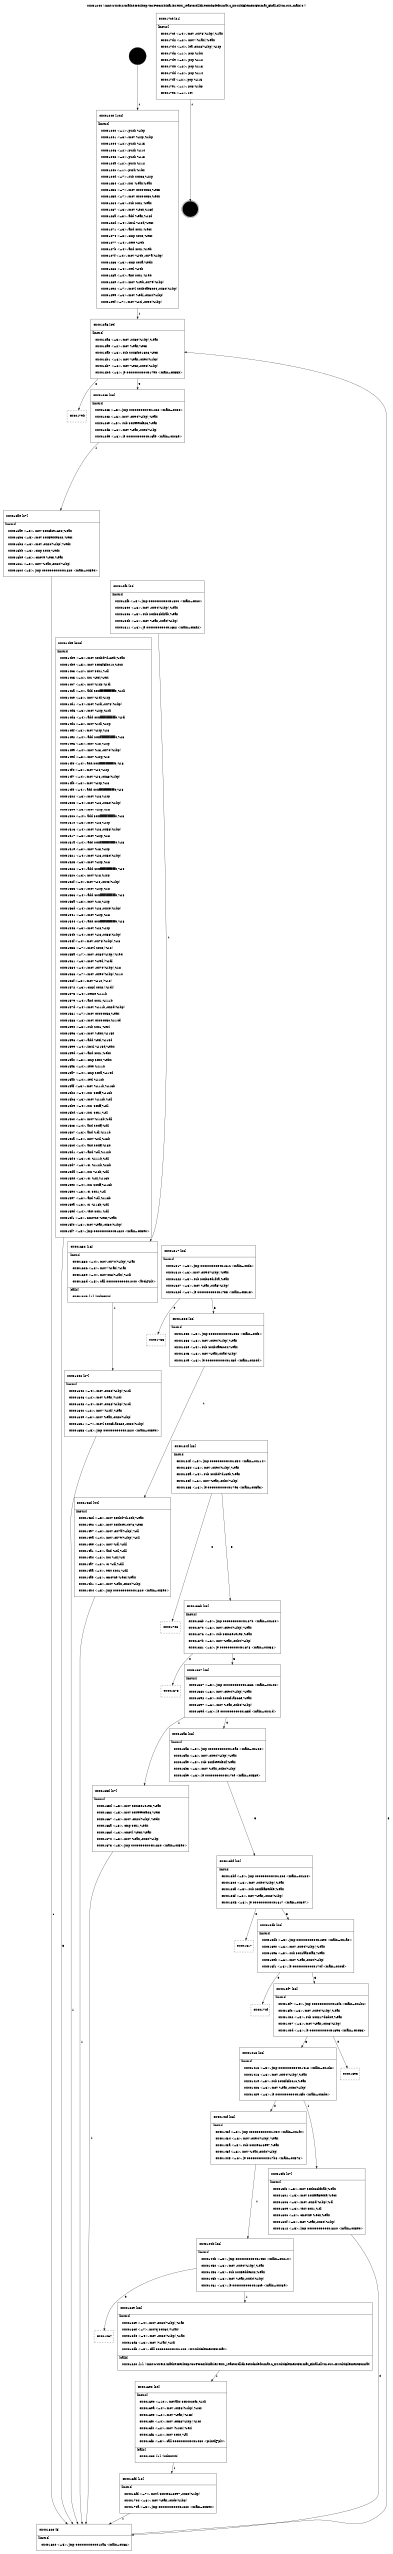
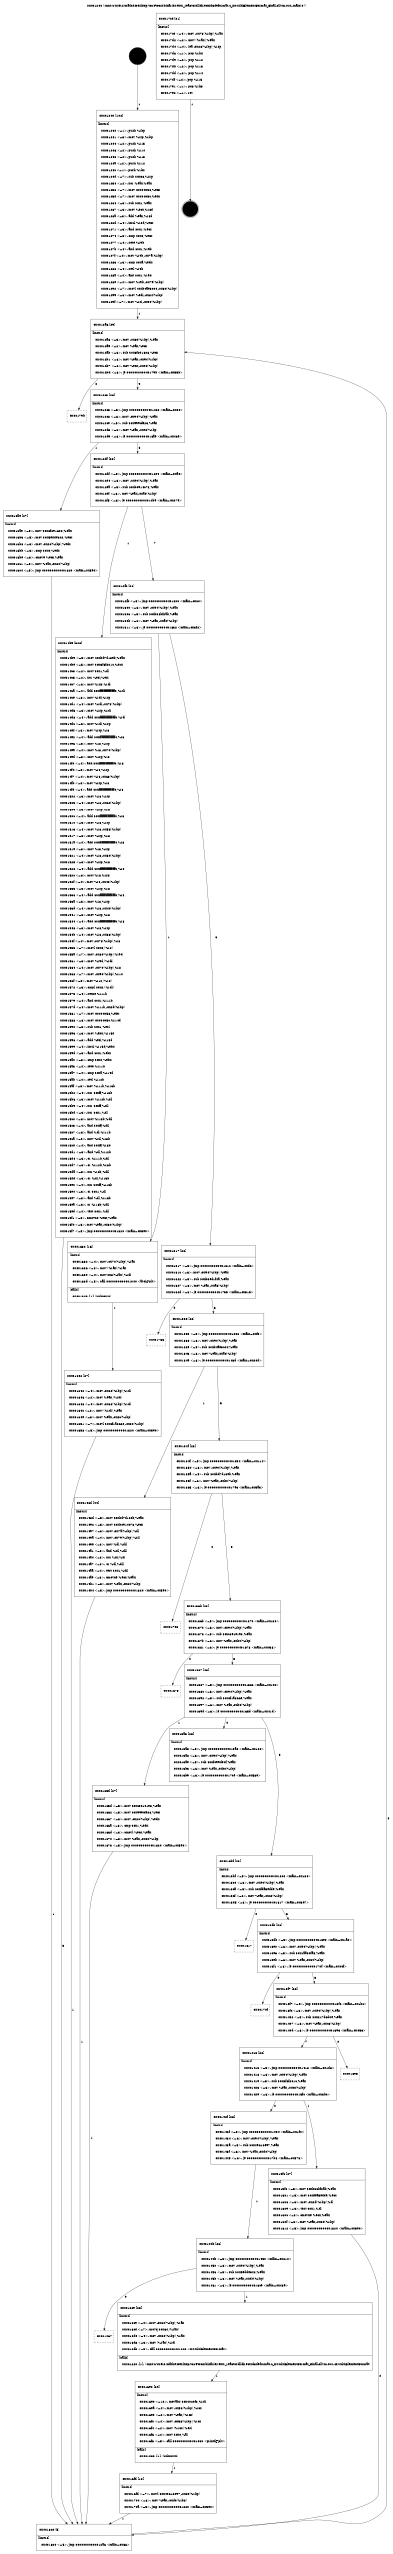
node "0x4012df [28]": added
edge "0x4012fb [28]" -> "0x401317 [28]": added, label "6"
edge "0x401333 [28]" -> "0x40134f [28]": added, label "5"
edge "0x4013a3 [28]" -> "0x4013bf [28]": now "0x401387 [28]" -> "0x4013bf [28]"
edge "0x4013f7 [28]" -> "0x401413 [28]": label " 3" -> " 7"
